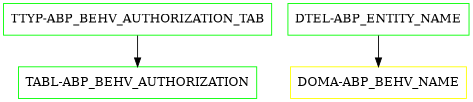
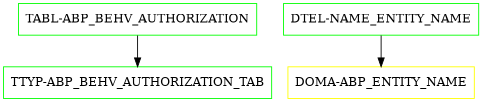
node "DTEL-ABP_ENTITY_NAME": label "DTEL-ABP_ENTITY_NAME" -> "DTEL-NAME_ENTITY_NAME"
edge "TTYP-ABP_BEHV_AUTHORIZATION_TAB" -> "TABL-ABP_BEHV_AUTHORIZATION": reversed
node "DOMA-ABP_BEHV_NAME": label "DOMA-ABP_BEHV_NAME" -> "DOMA-ABP_ENTITY_NAME"
